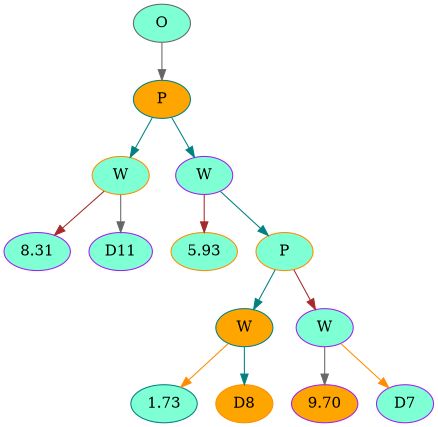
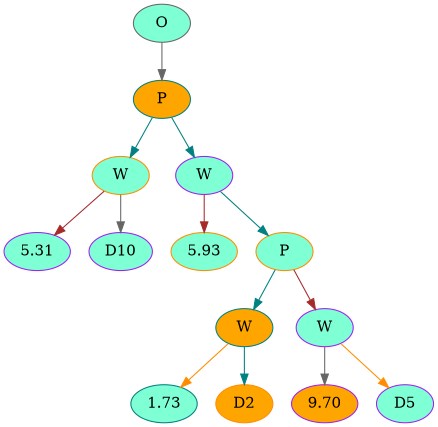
node "8.31": label "8.31" -> "5.31"
node "D11": label "D11" -> "D10"
node "D8": label "D8" -> "D2"
node "D7": label "D7" -> "D5"
